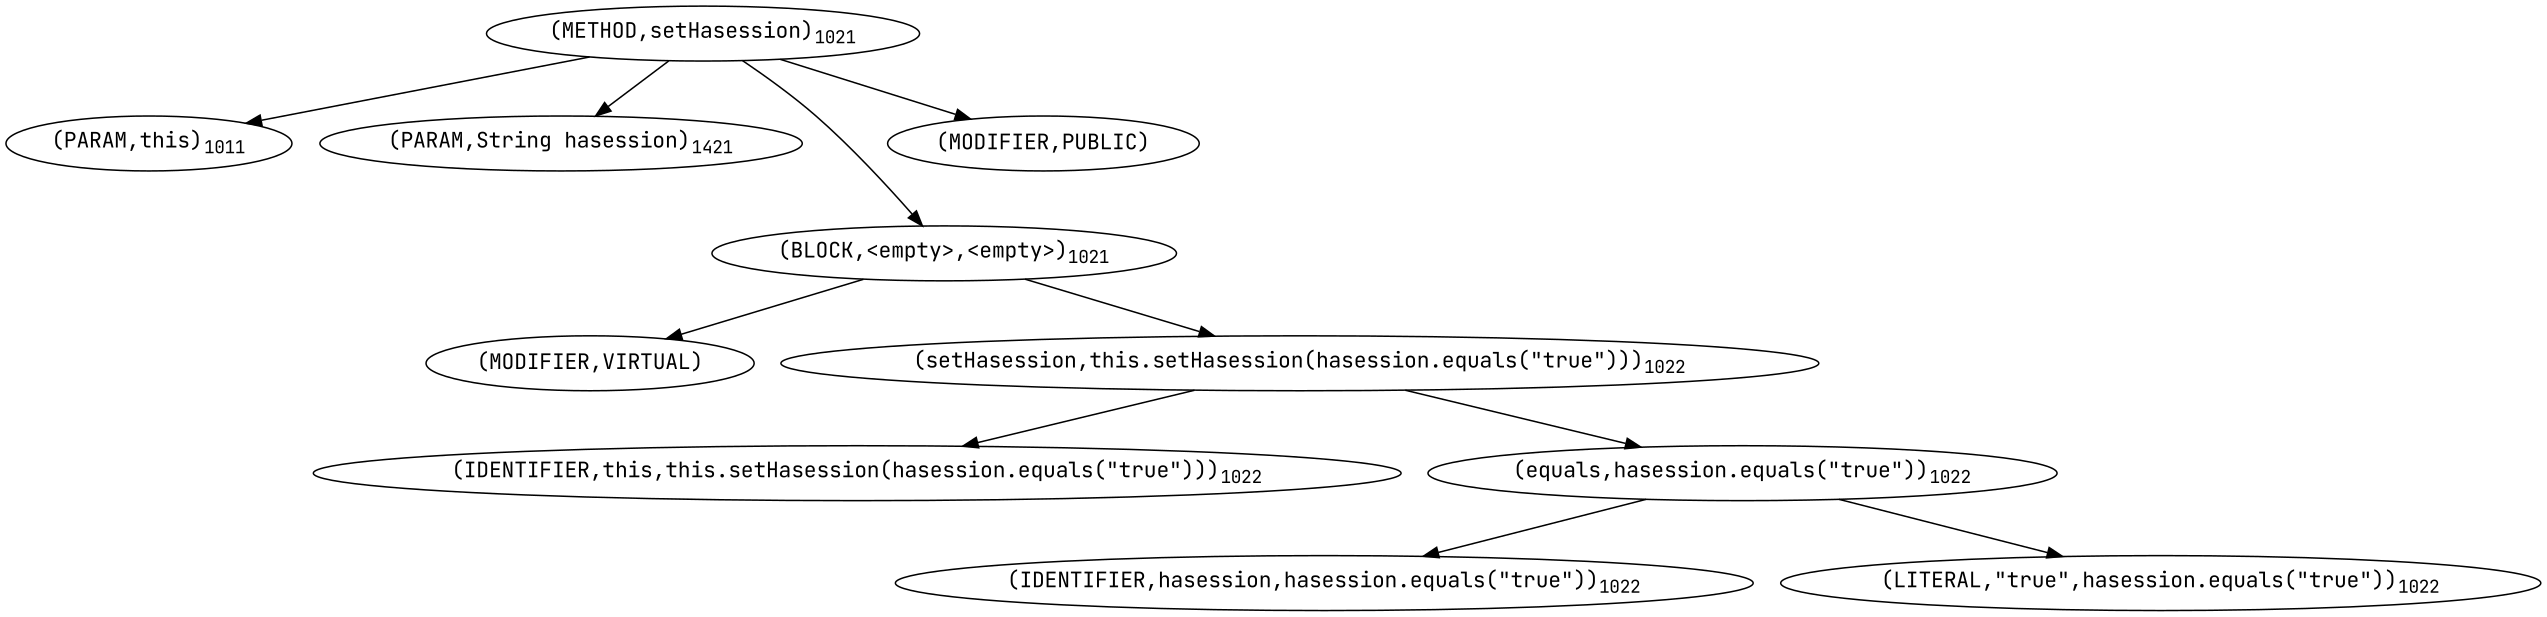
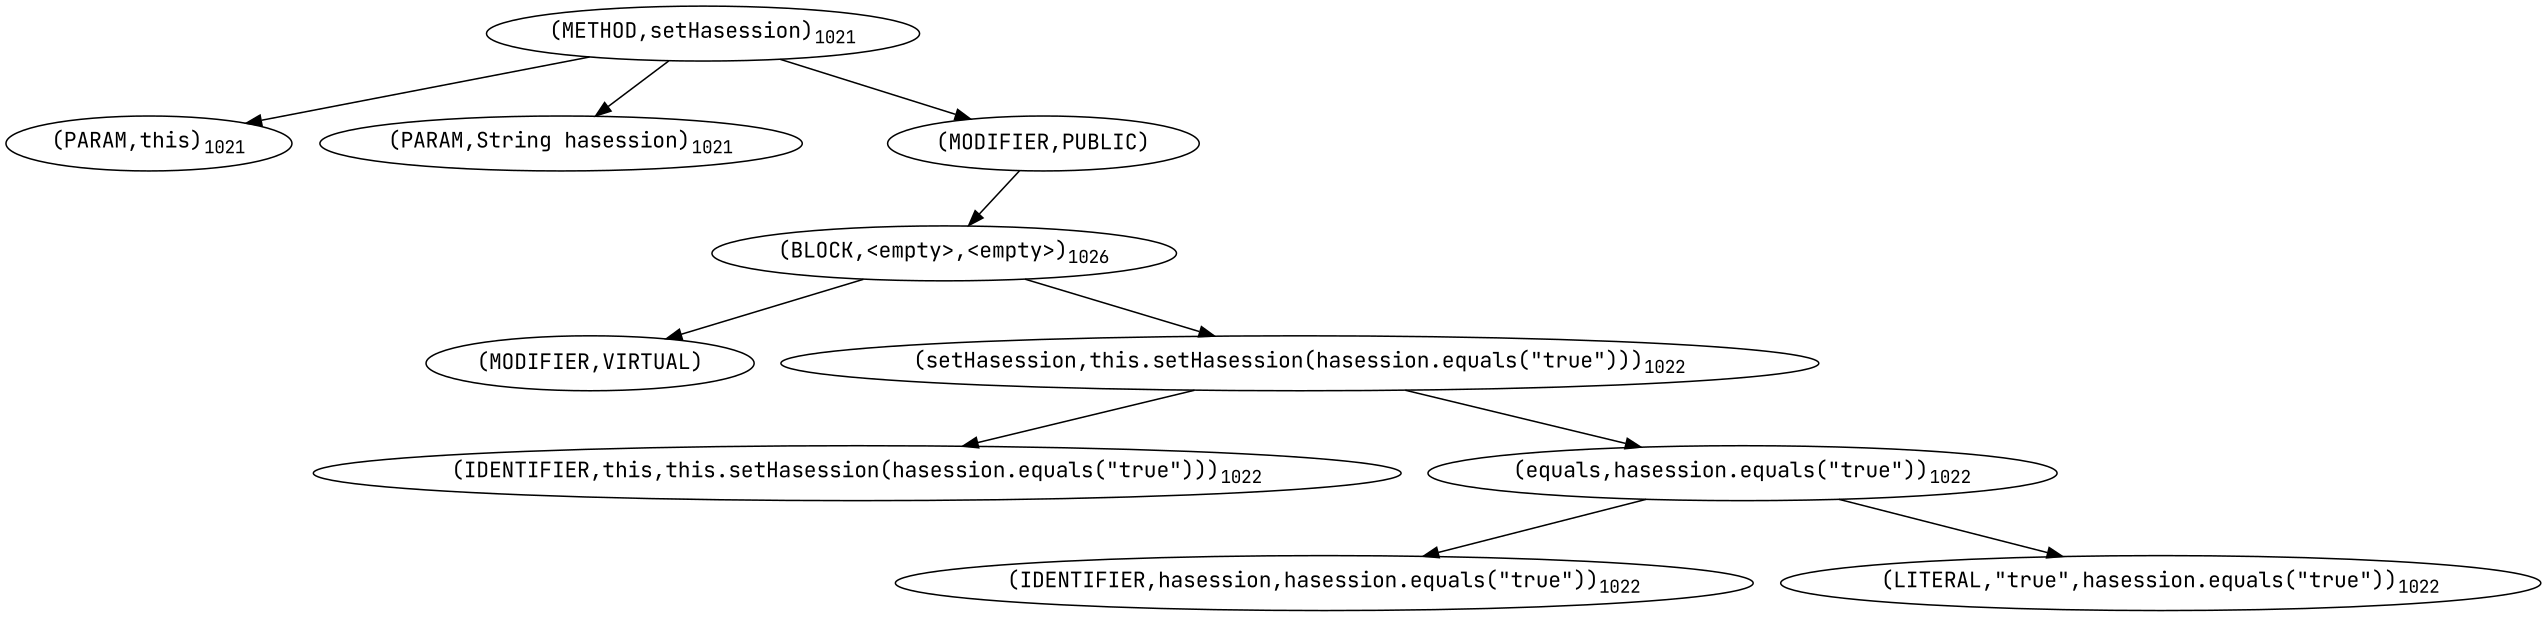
edge "(METHOD,setHasession)" -> "(BLOCK,<empty>,<empty>)": now "(MODIFIER,PUBLIC)" -> "(BLOCK,<empty>,<empty>)"
node "(PARAM,this)": text "1011" -> "1021"
node "(PARAM,String hasession)": text "1421" -> "1021"
node "(BLOCK,<empty>,<empty>)": text "1021" -> "1026"
